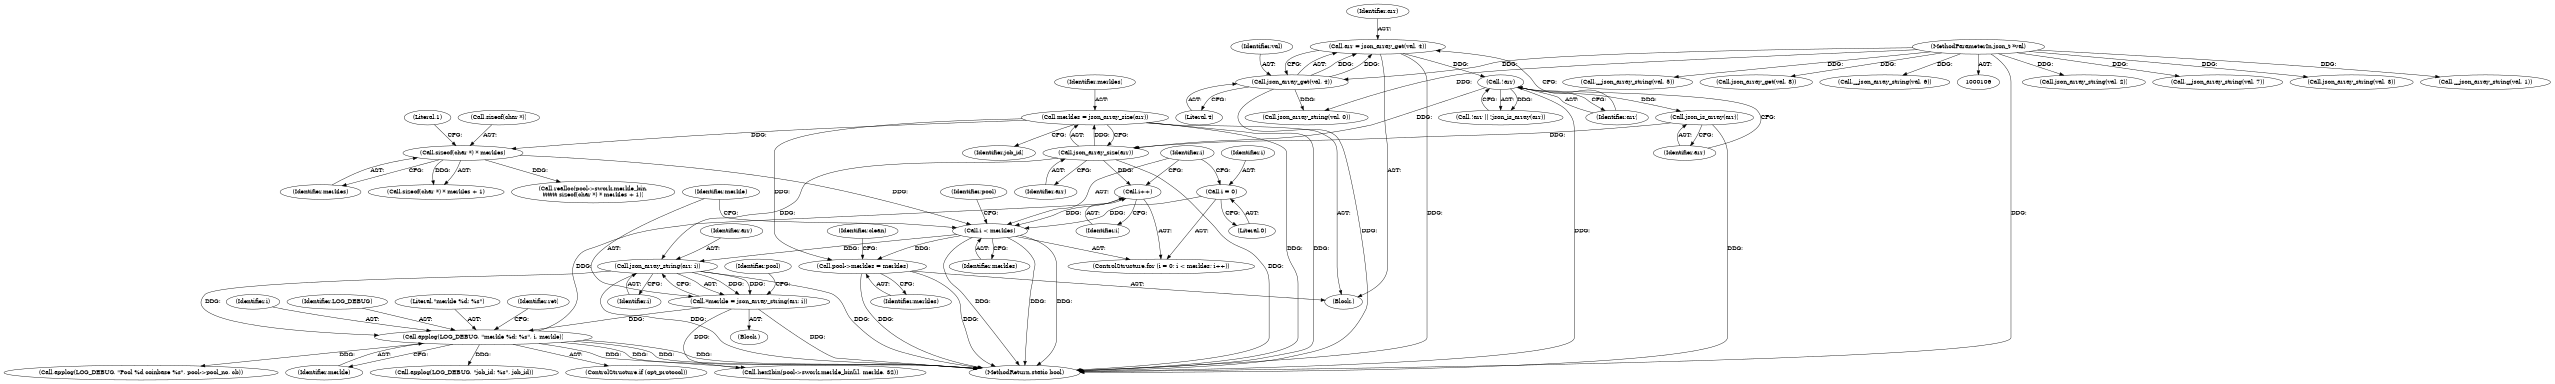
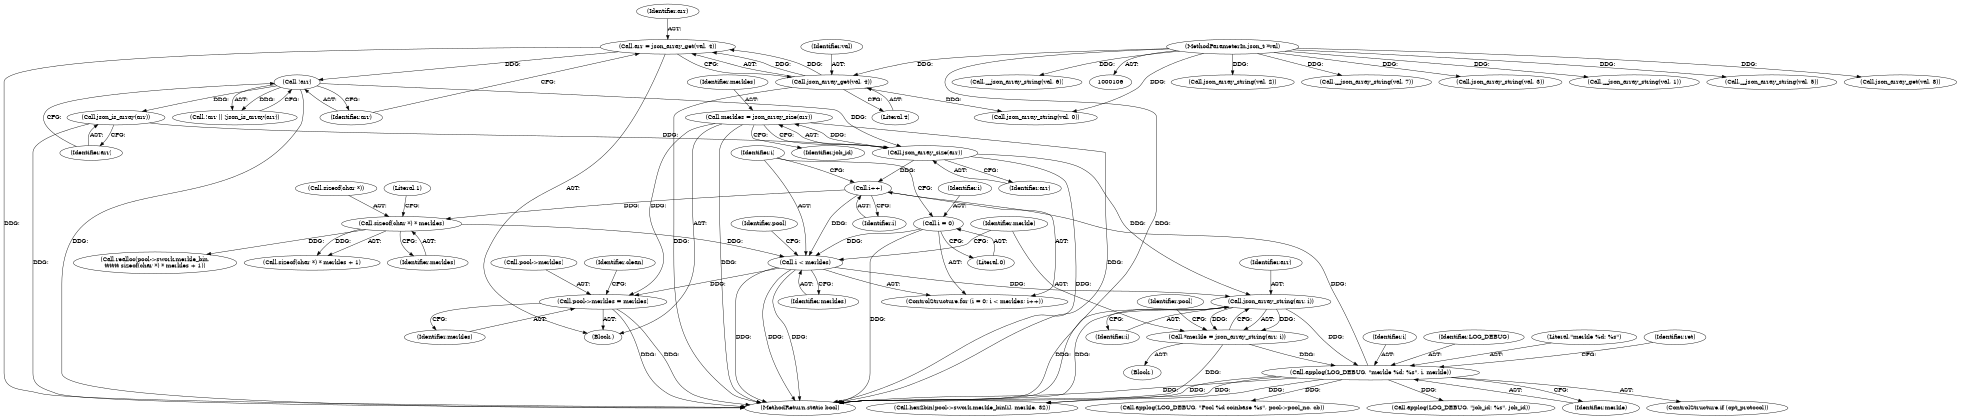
edge "(Call,merkles = json_array_size(arr))" -> "(Call,sizeof(char *) * merkles)": now "(Call,i++)" -> "(Call,sizeof(char *) * merkles)"
node "(Call,pool->merkles)": added
edge "(Call,*merkle = json_array_string(arr, i))" -> "(MethodReturn,static bool)": now "(Call,i = 0)" -> "(MethodReturn,static bool)"
